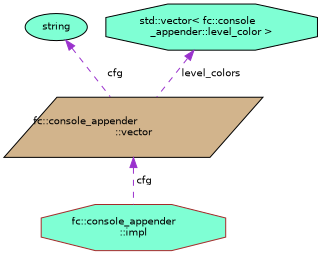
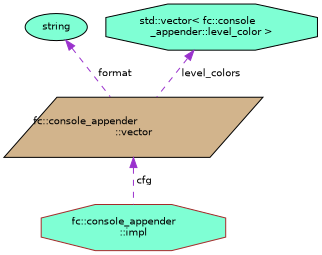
edge "fc::console_appender ::vector" -> "string": label " cfg" -> " format"
